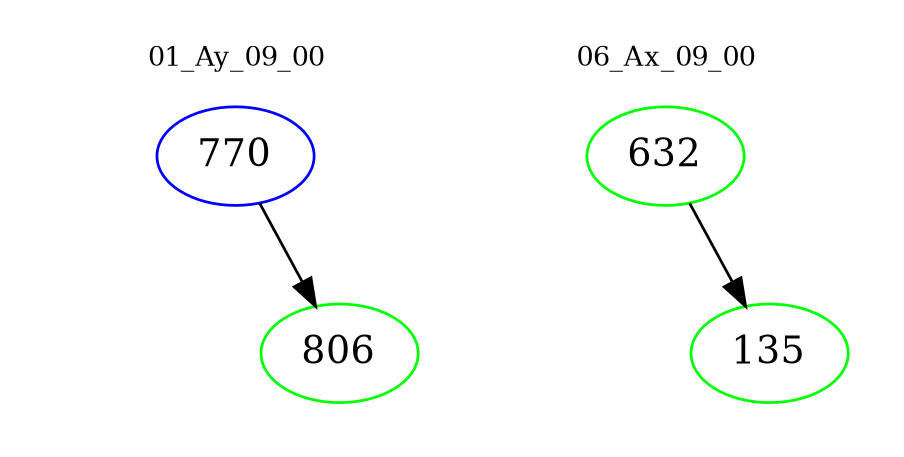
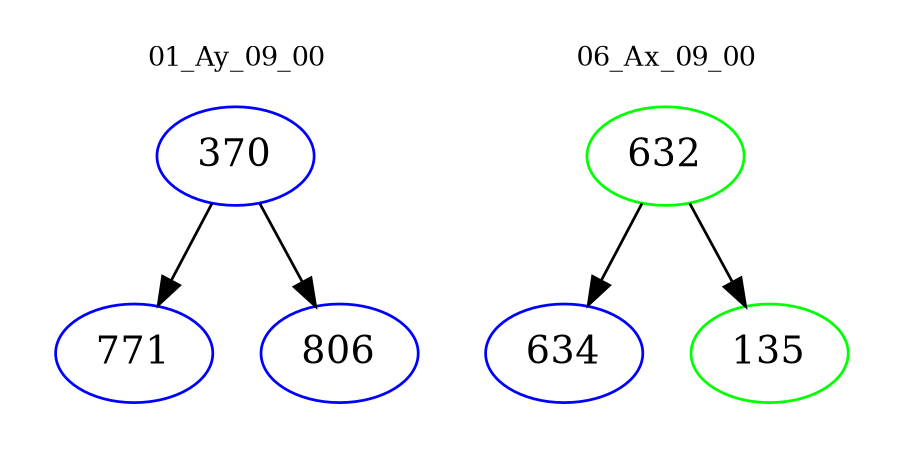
node "770": label "770" -> "370"
node "771": added
node "806": color green -> blue
node "634": added
